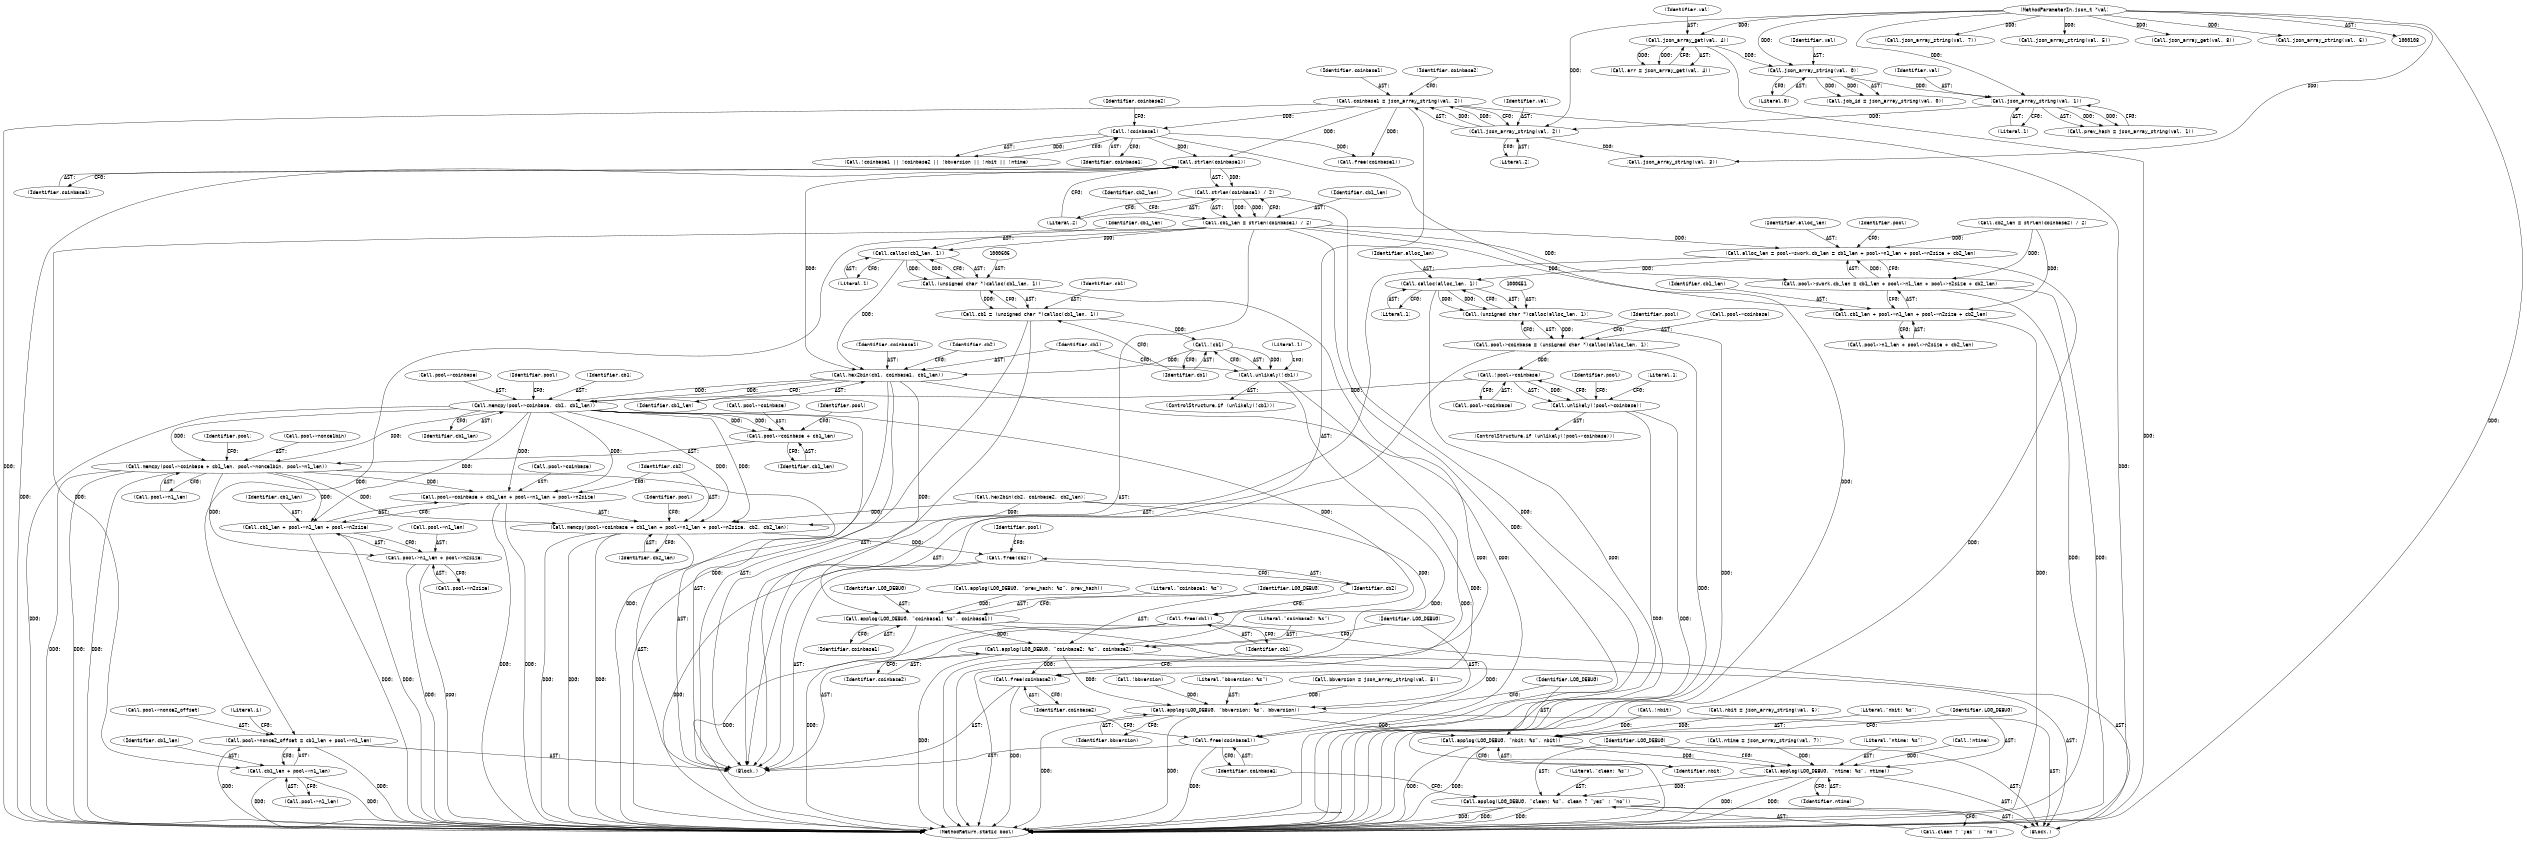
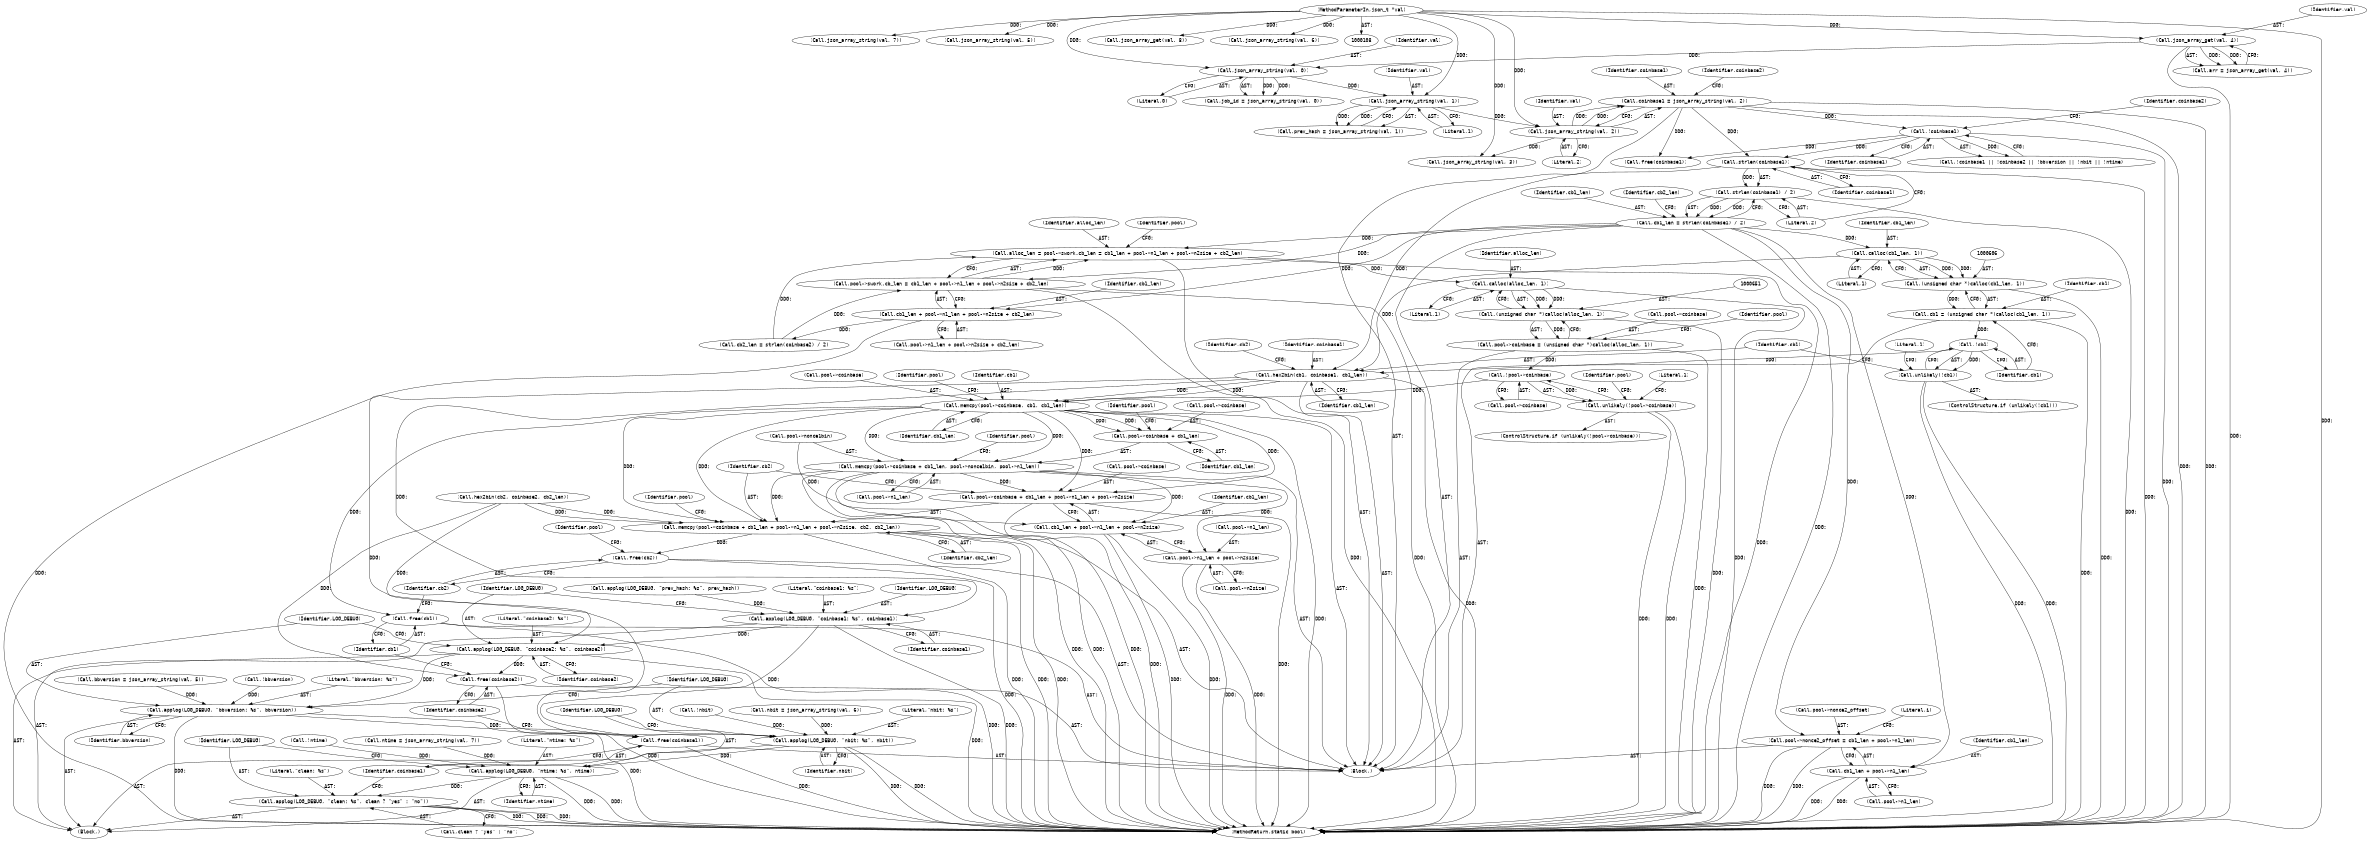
edge "(Call,cb2_len = strlen(coinbase2) / 2)" -> "(Call,cb1_len + pool->n1_len + pool->n2size + cb2_len)": reversed
edge "(Call,memcpy(pool->coinbase, cb1, cb1_len))" -> "(Call,cb1_len + pool->n1_len + pool->n2size)": now "(Call,pool->nonce1bin)" -> "(Call,cb1_len + pool->n1_len + pool->n2size)"
